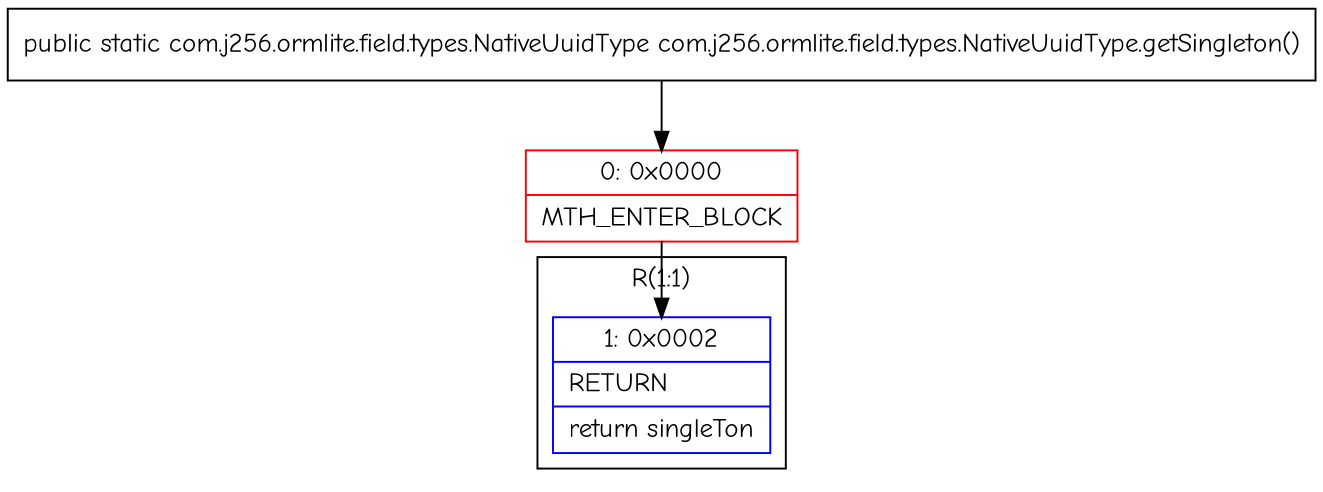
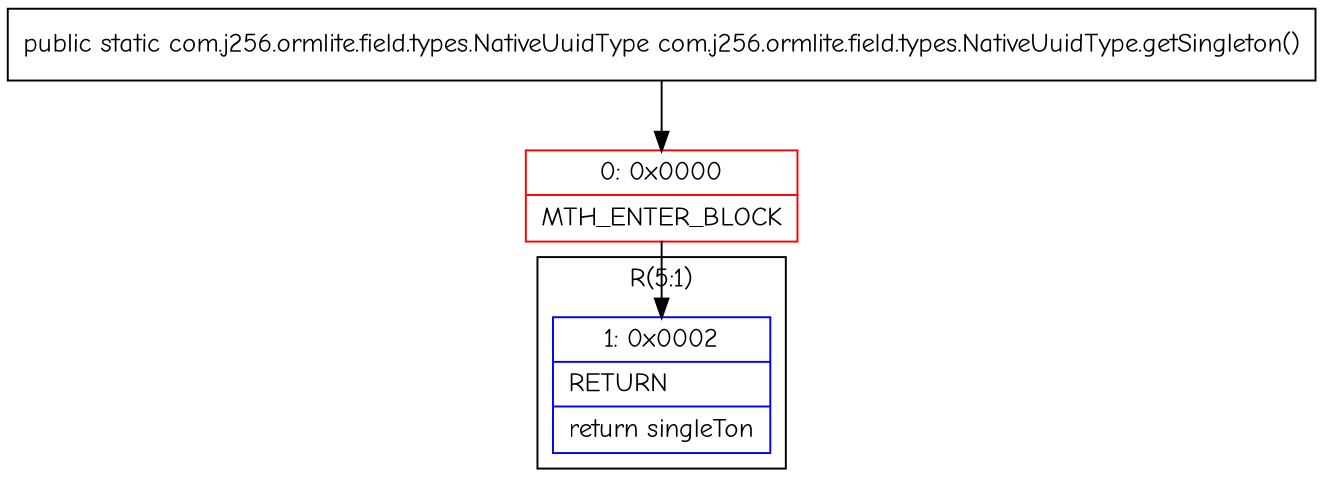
cluster "R(1:1)": label "R(1:1)" -> "R(5:1)"
